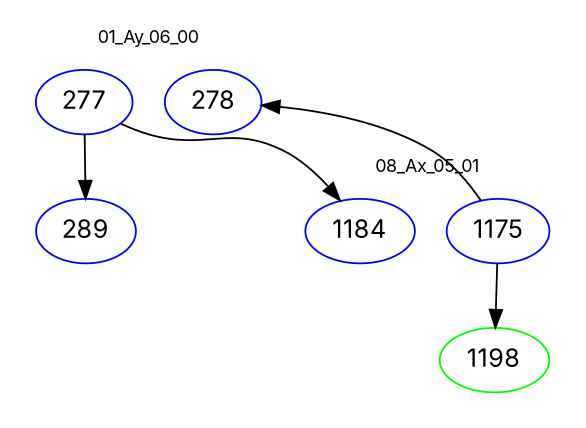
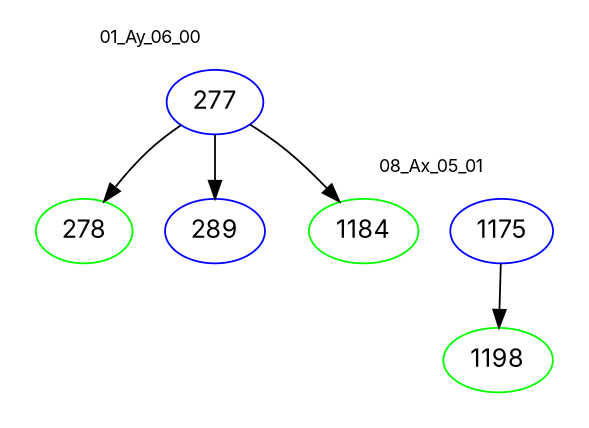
node "278": color blue -> green
edge "1175" -> "278": now "277" -> "278"
node "1184": color blue -> green
